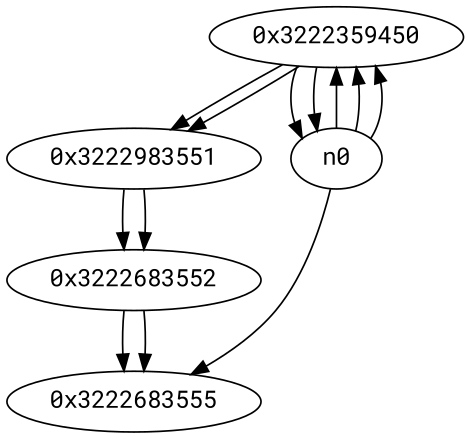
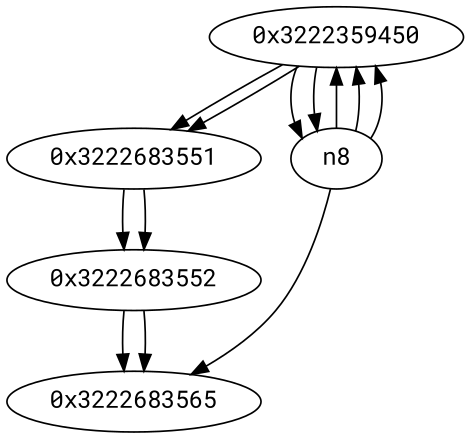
node "0x3222983551": label "0x3222983551" -> "0x3222683551"
node "n0": label "n0" -> "n8"
node "0x3222683555": label "0x3222683555" -> "0x3222683565"
